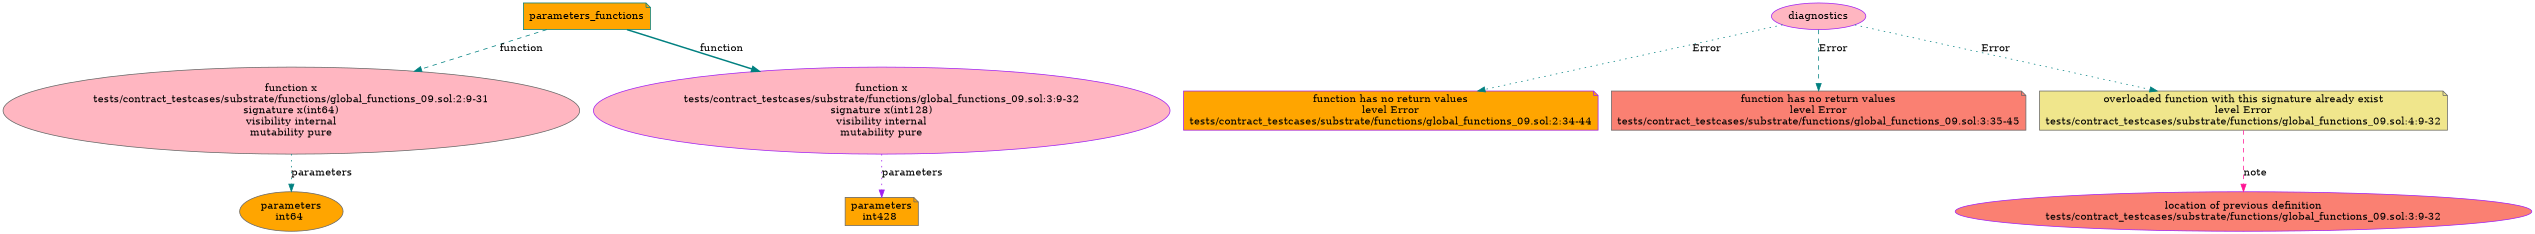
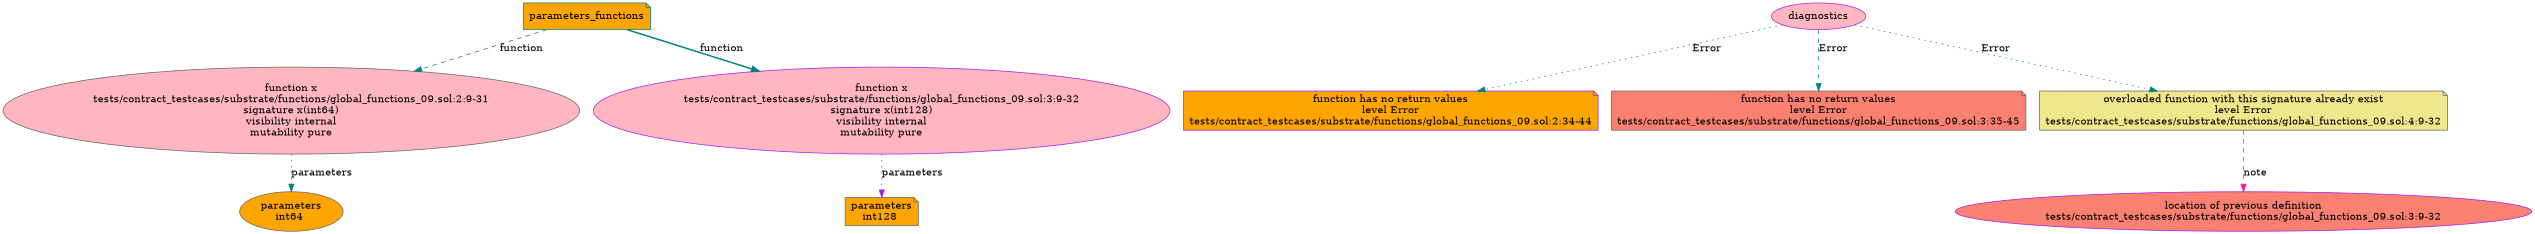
node "parameters int428": label "parameters int428" -> "parameters int128"
